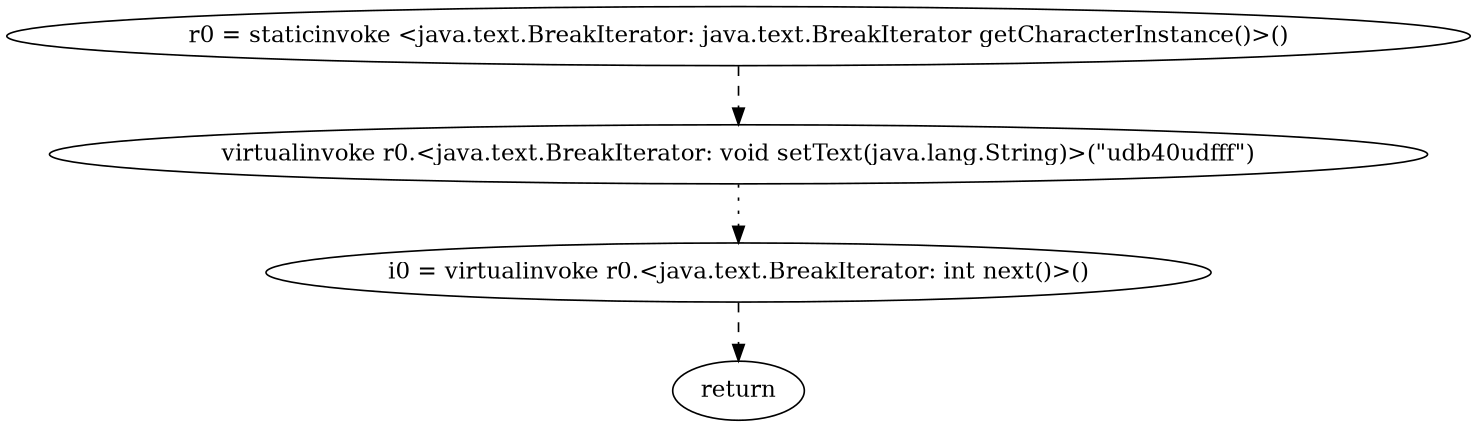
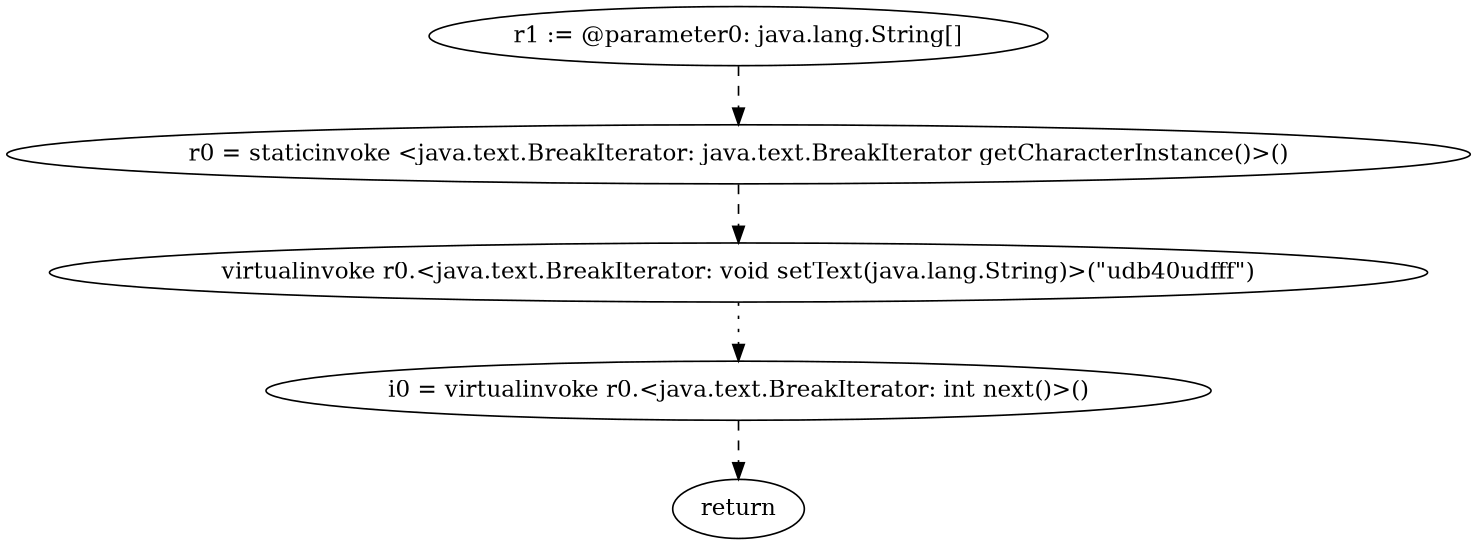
node "r1 := @parameter0: java.lang.String[]": added
